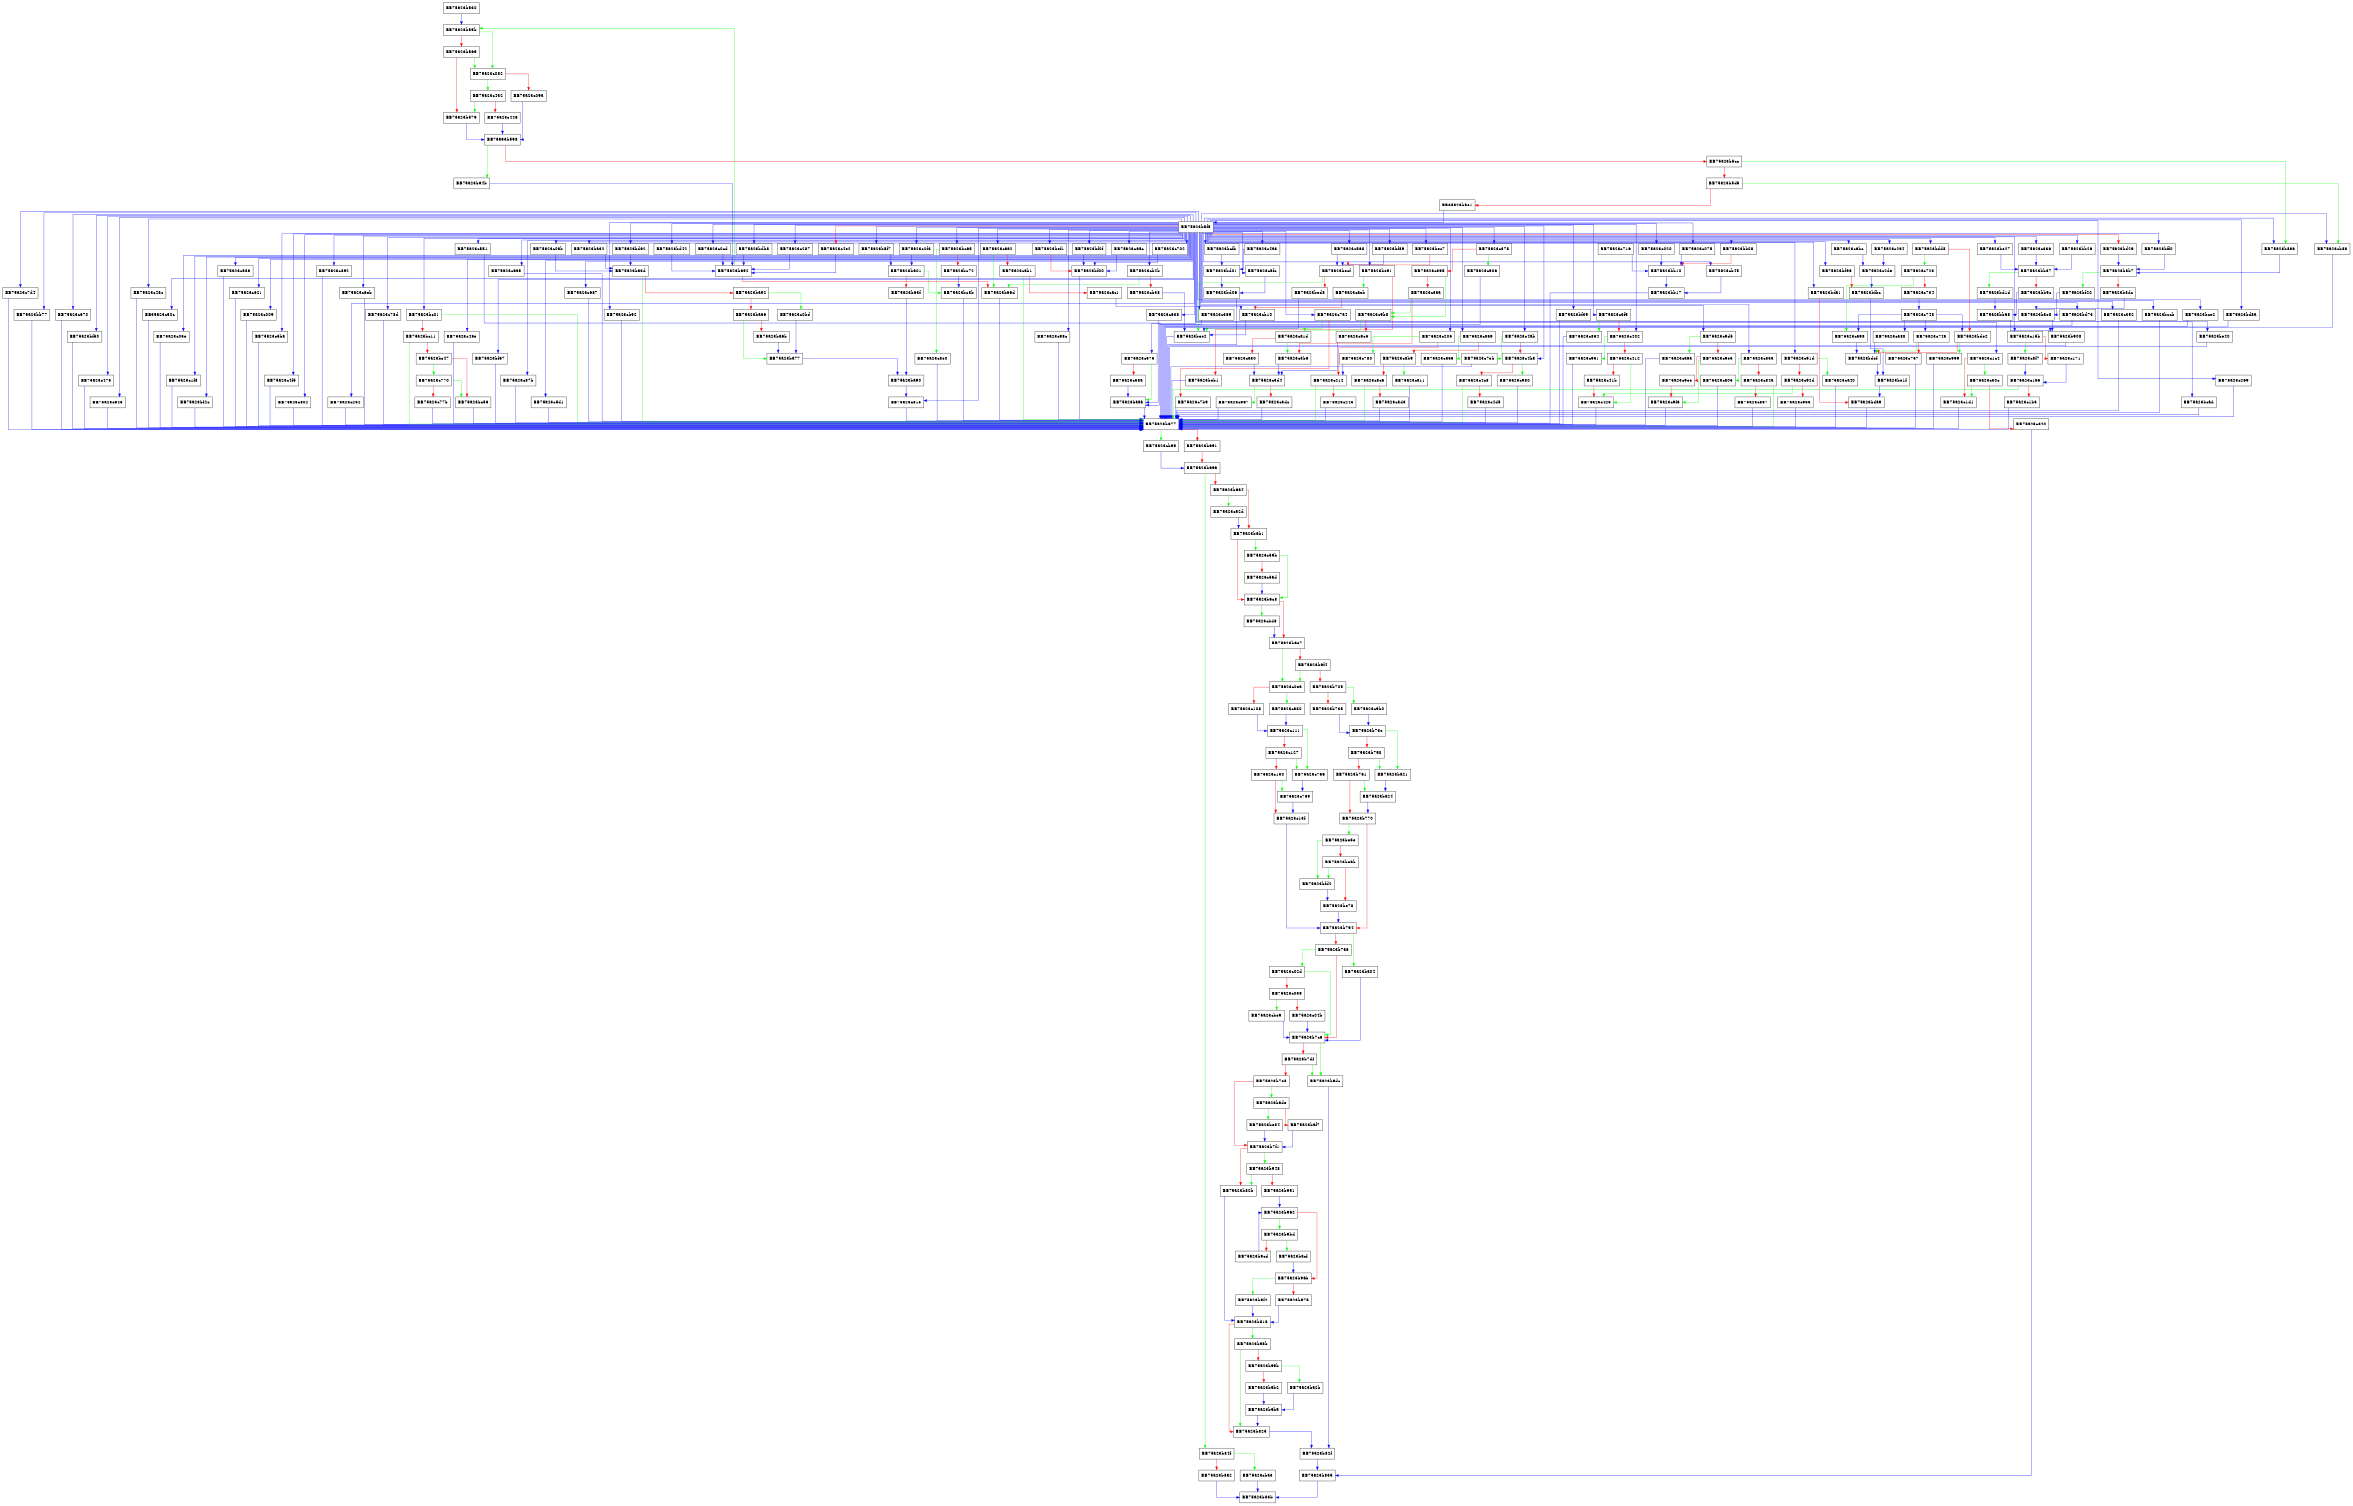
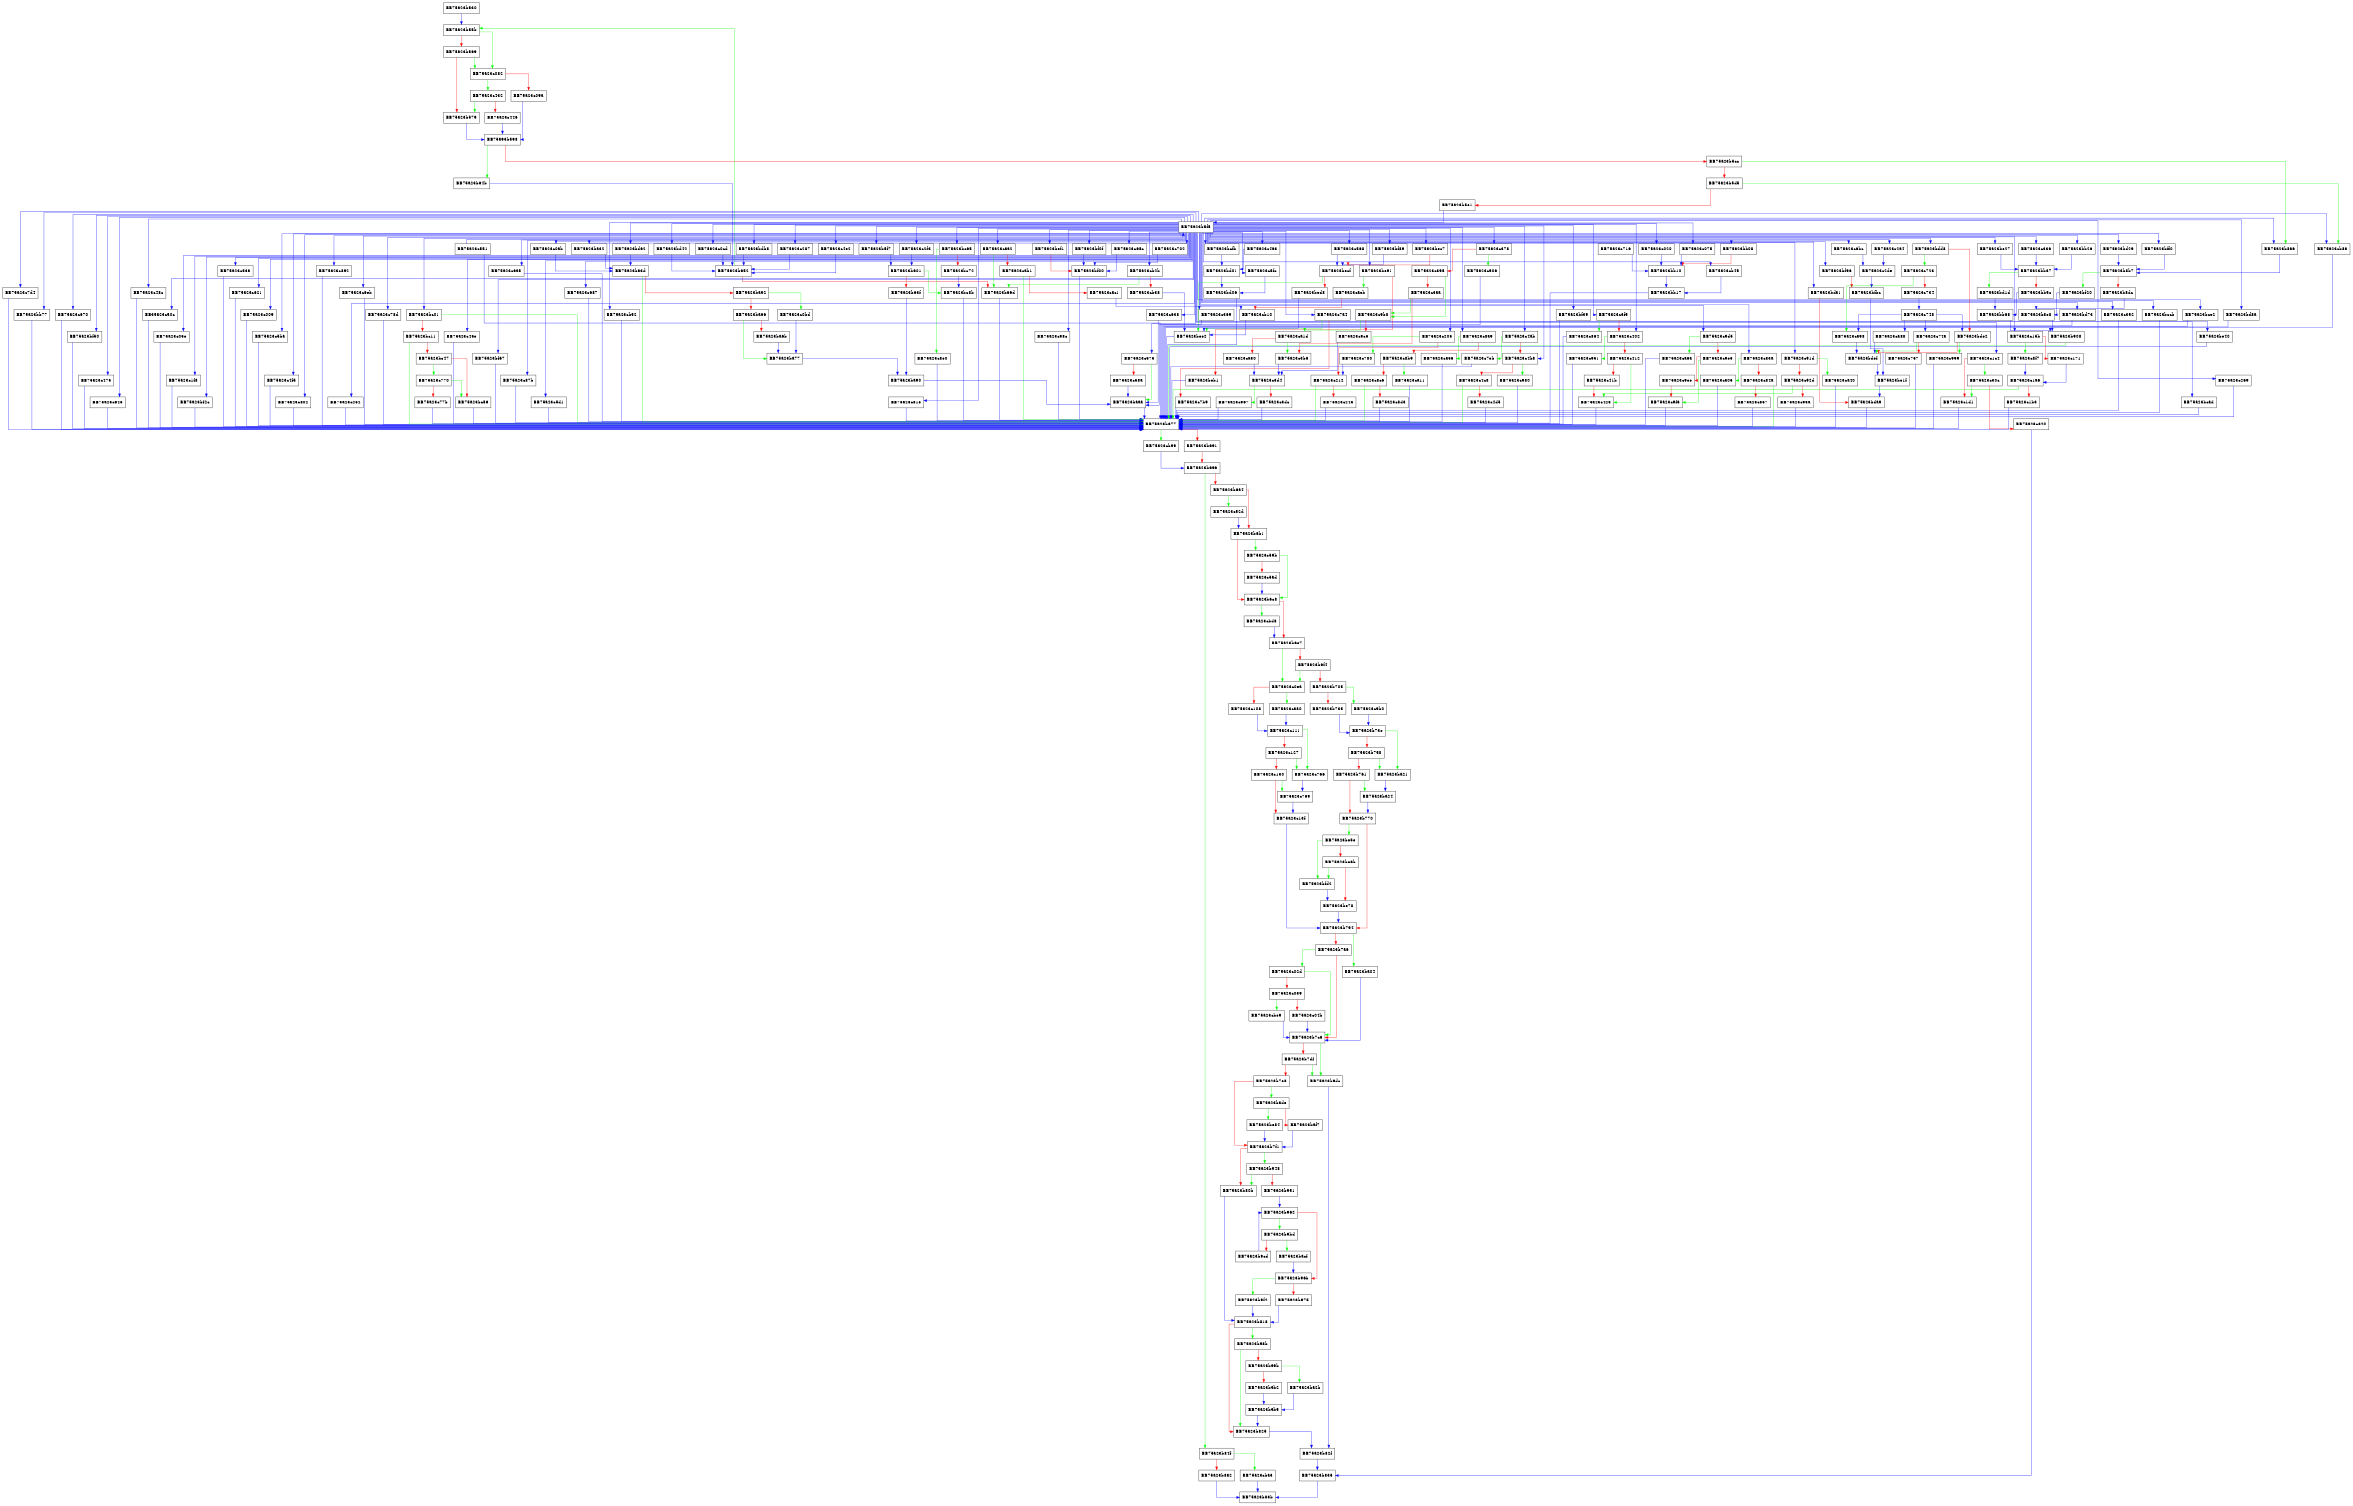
node "BB35a23b5e1": label "BB35a23b5e1" -> "BB75a23b5e1"
edge "BB75a23b5f5" -> "BB75a23c4e2": color red -> blue
edge "BB75a23b5f5" -> "BB75a23bd29": color red -> blue
edge "BB75a23b5f5" -> "BB75a23c551": reversed
edge "BB75a23b908" -> "BB75a23b677": color blue -> green
edge "BB75a23ba90" -> "BB75a23c81e": now "BB75a23ba90" -> "BB75a23baaa"
